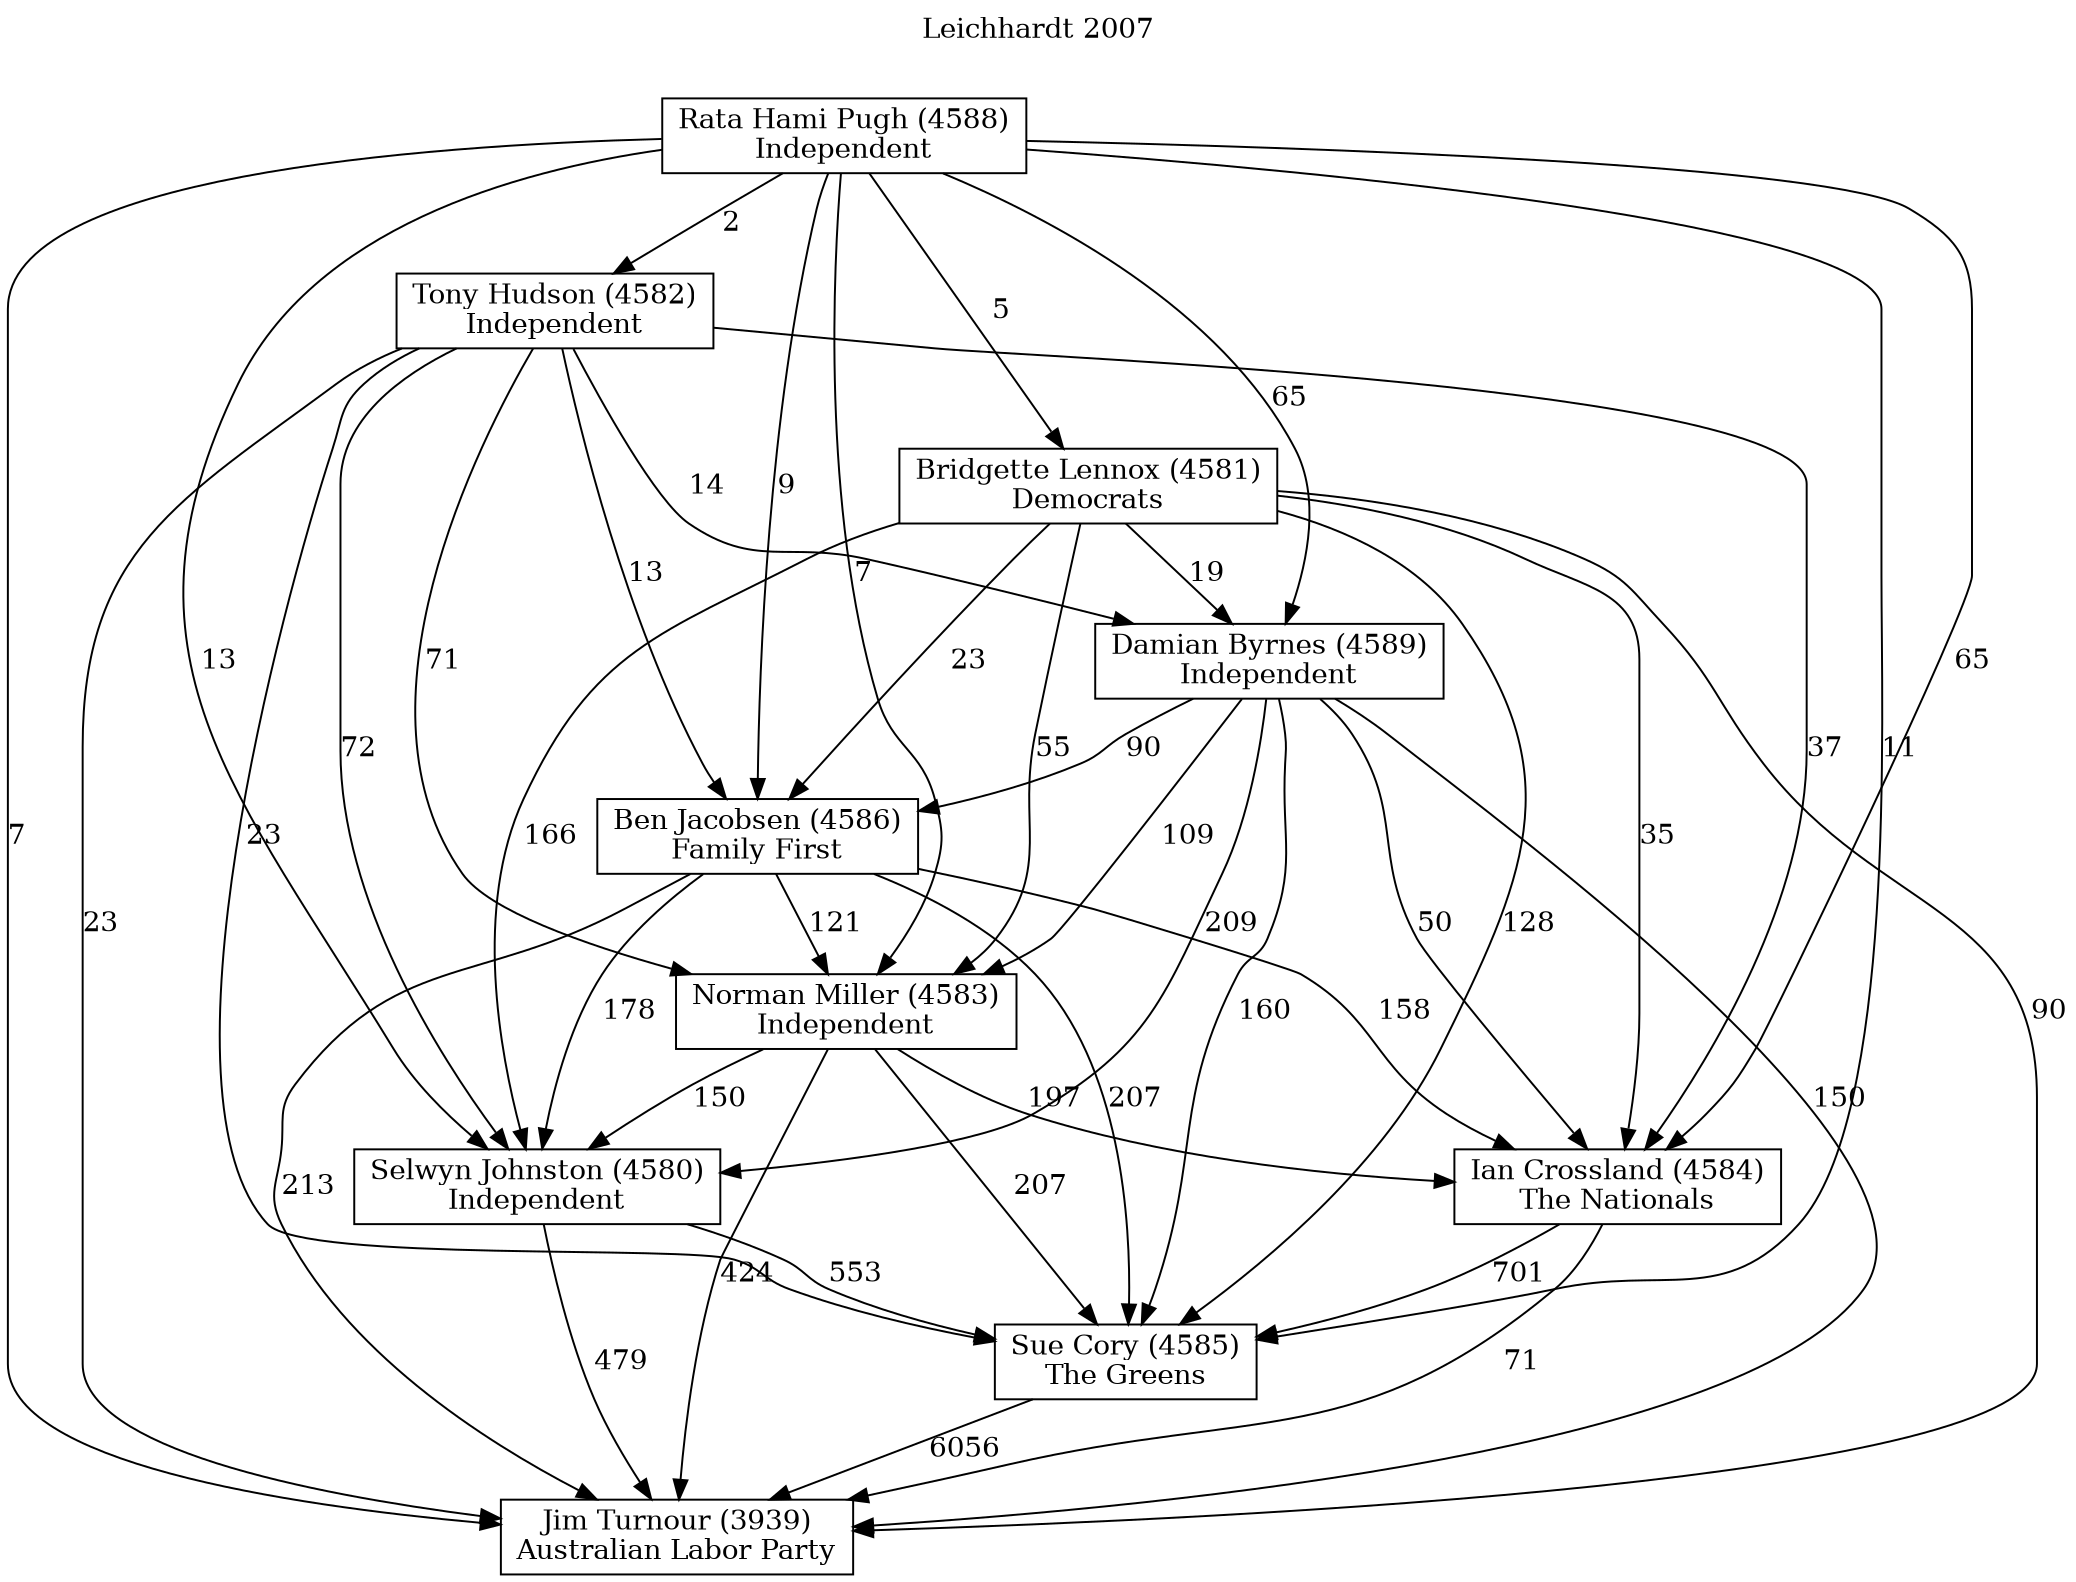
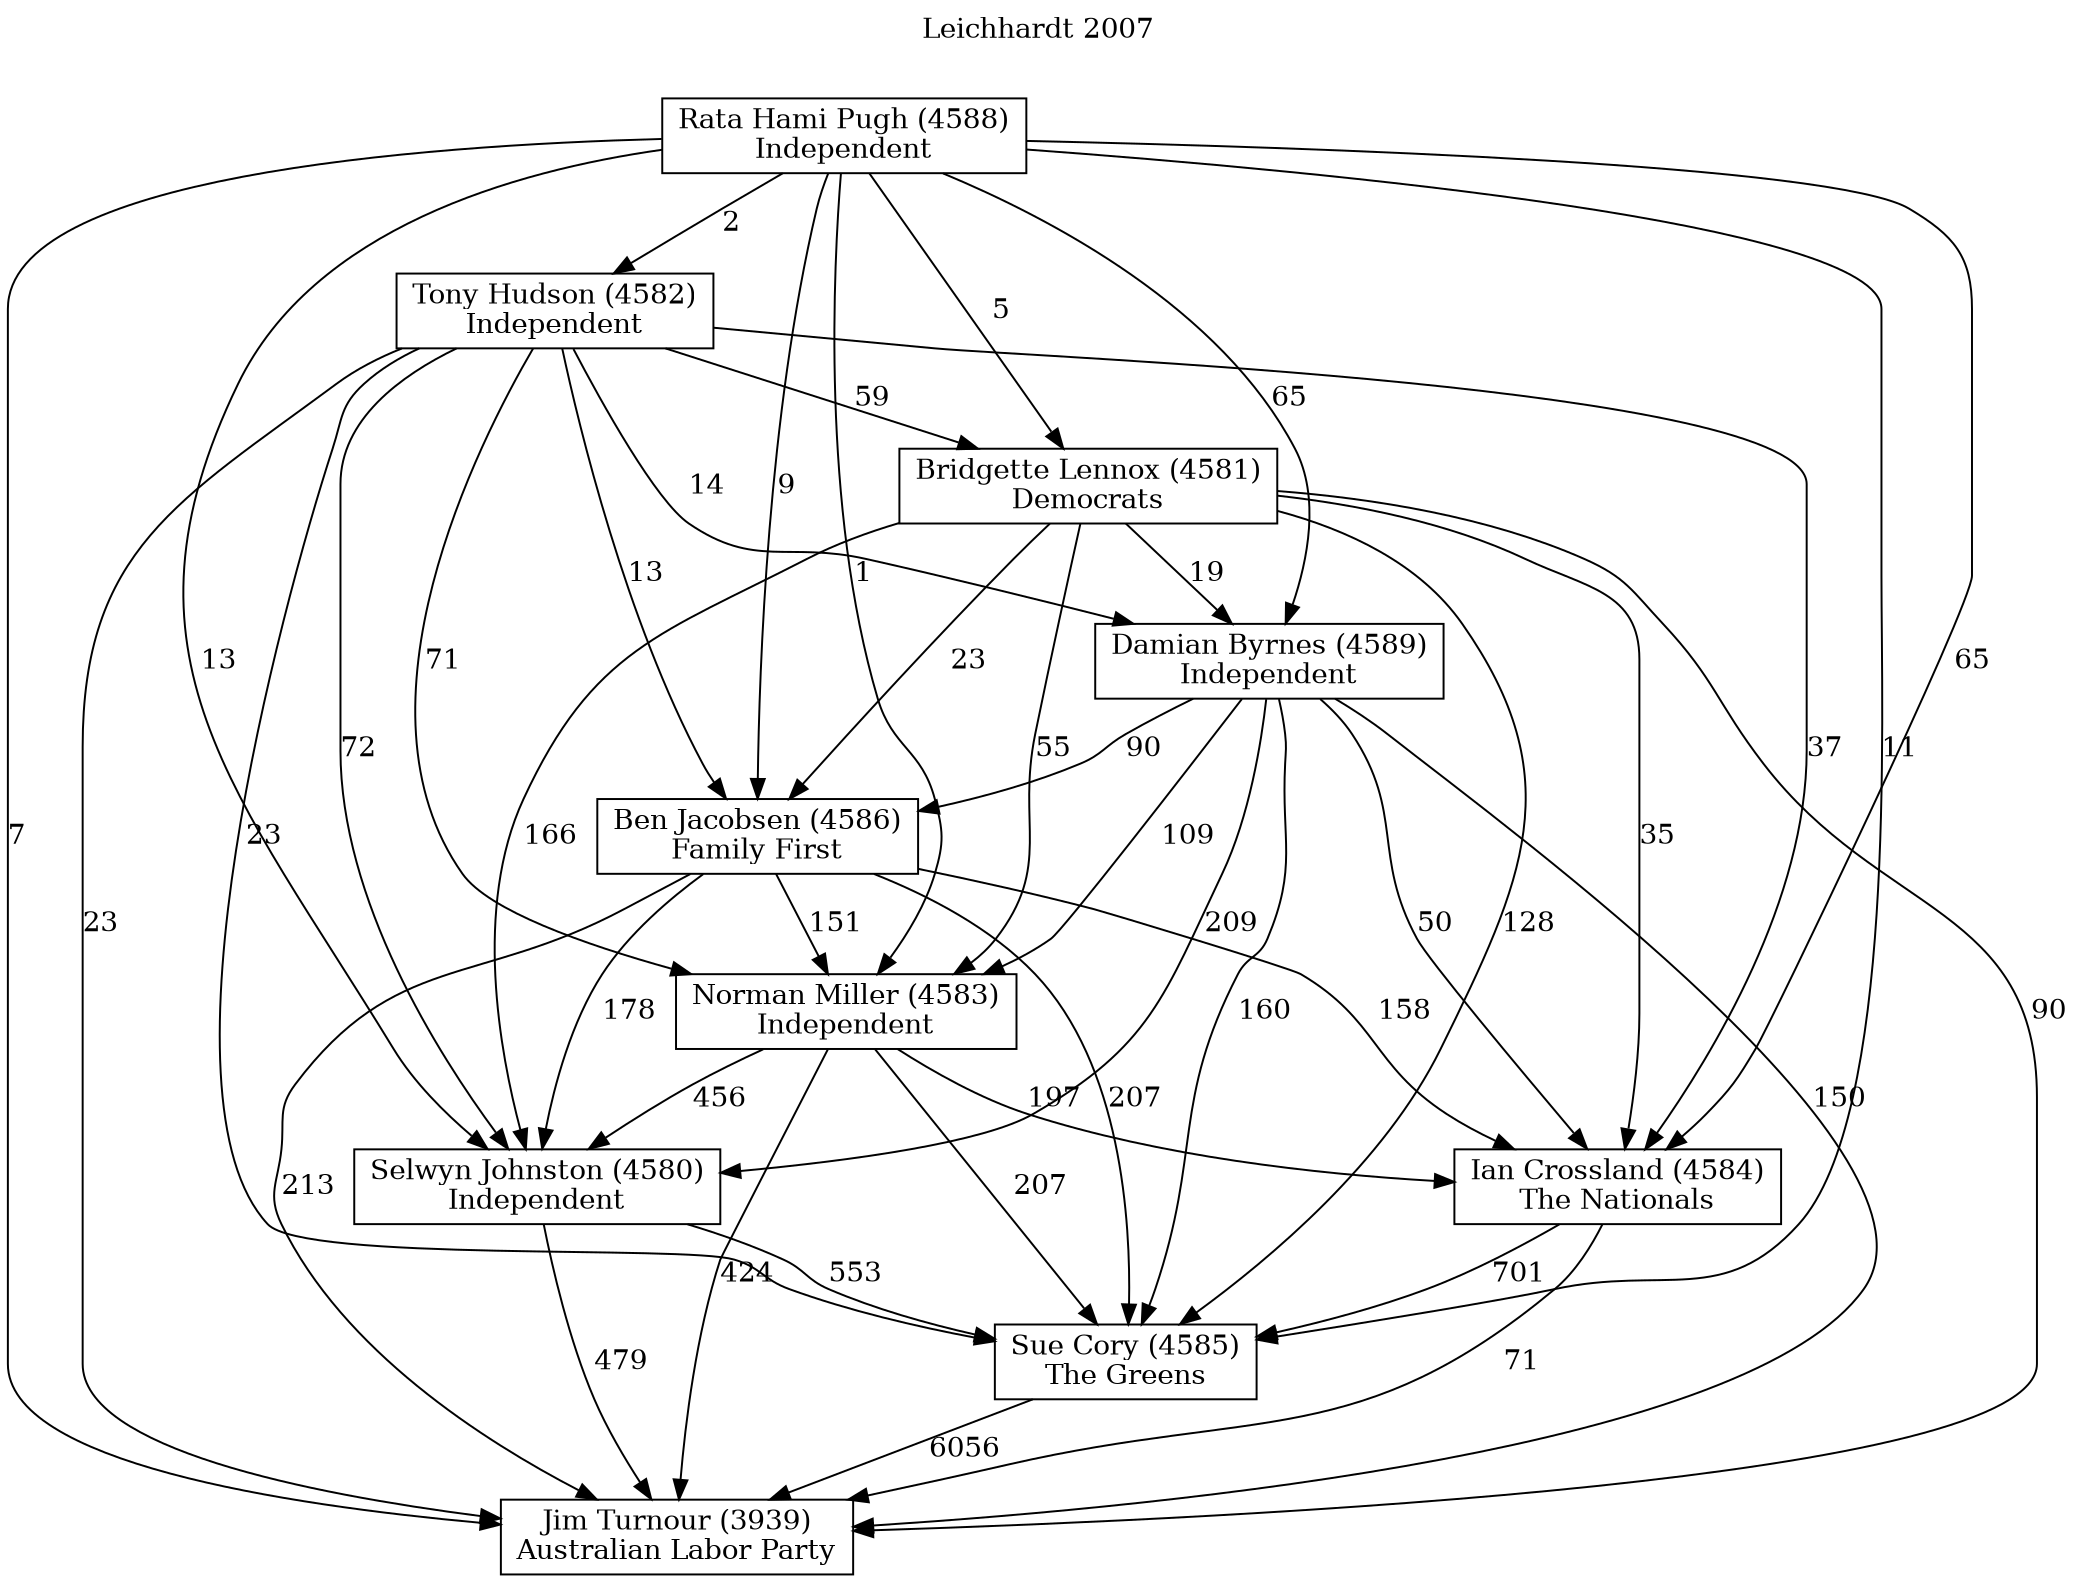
edge "Tony Hudson (4582) Independent" -> "Bridgette Lennox (4581) Democrats": added, label "59"
edge "Rata Hami Pugh (4588) Independent" -> "Norman Miller (4583) Independent": label "7" -> "1"
edge "Ben Jacobsen (4586) Family First" -> "Norman Miller (4583) Independent": label "121" -> "151"
edge "Norman Miller (4583) Independent" -> "Selwyn Johnston (4580) Independent": label "150" -> "456"
